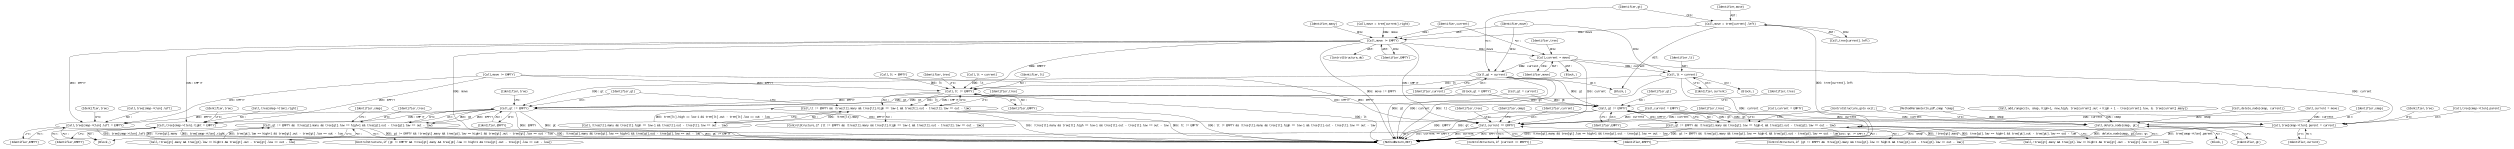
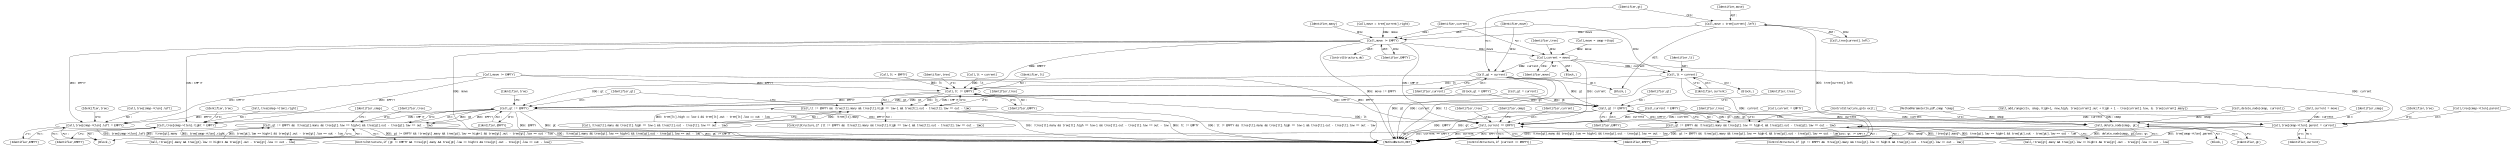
node "(Call,move = cmap->ttop)": added
